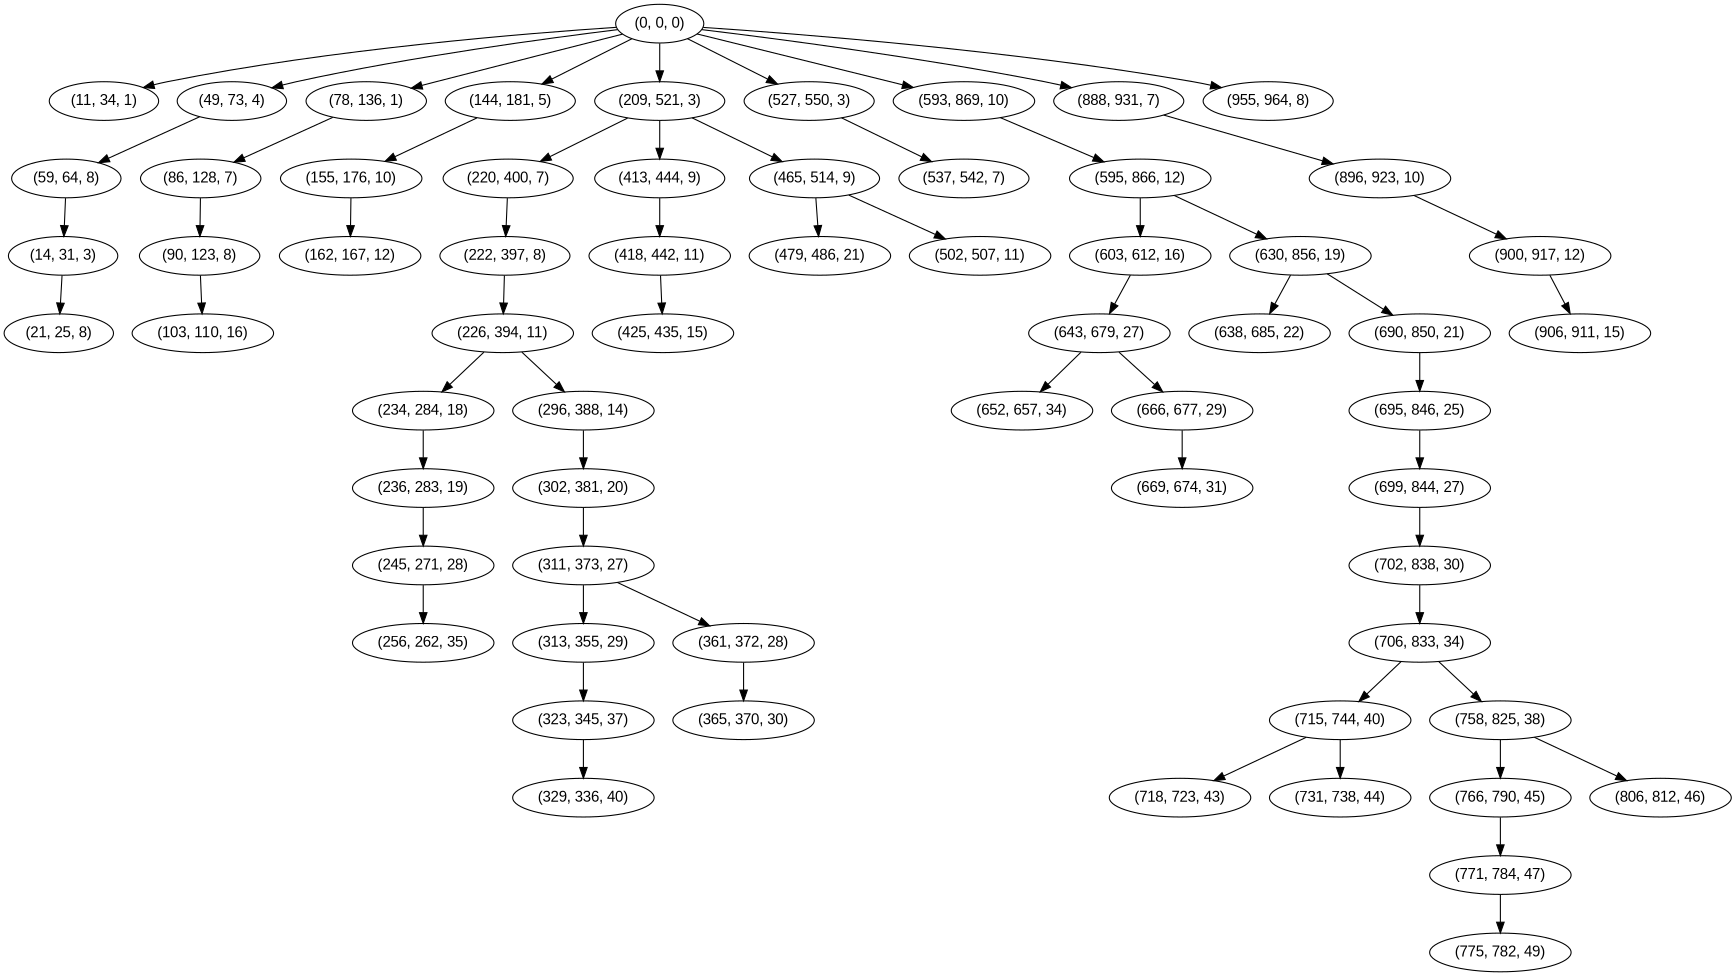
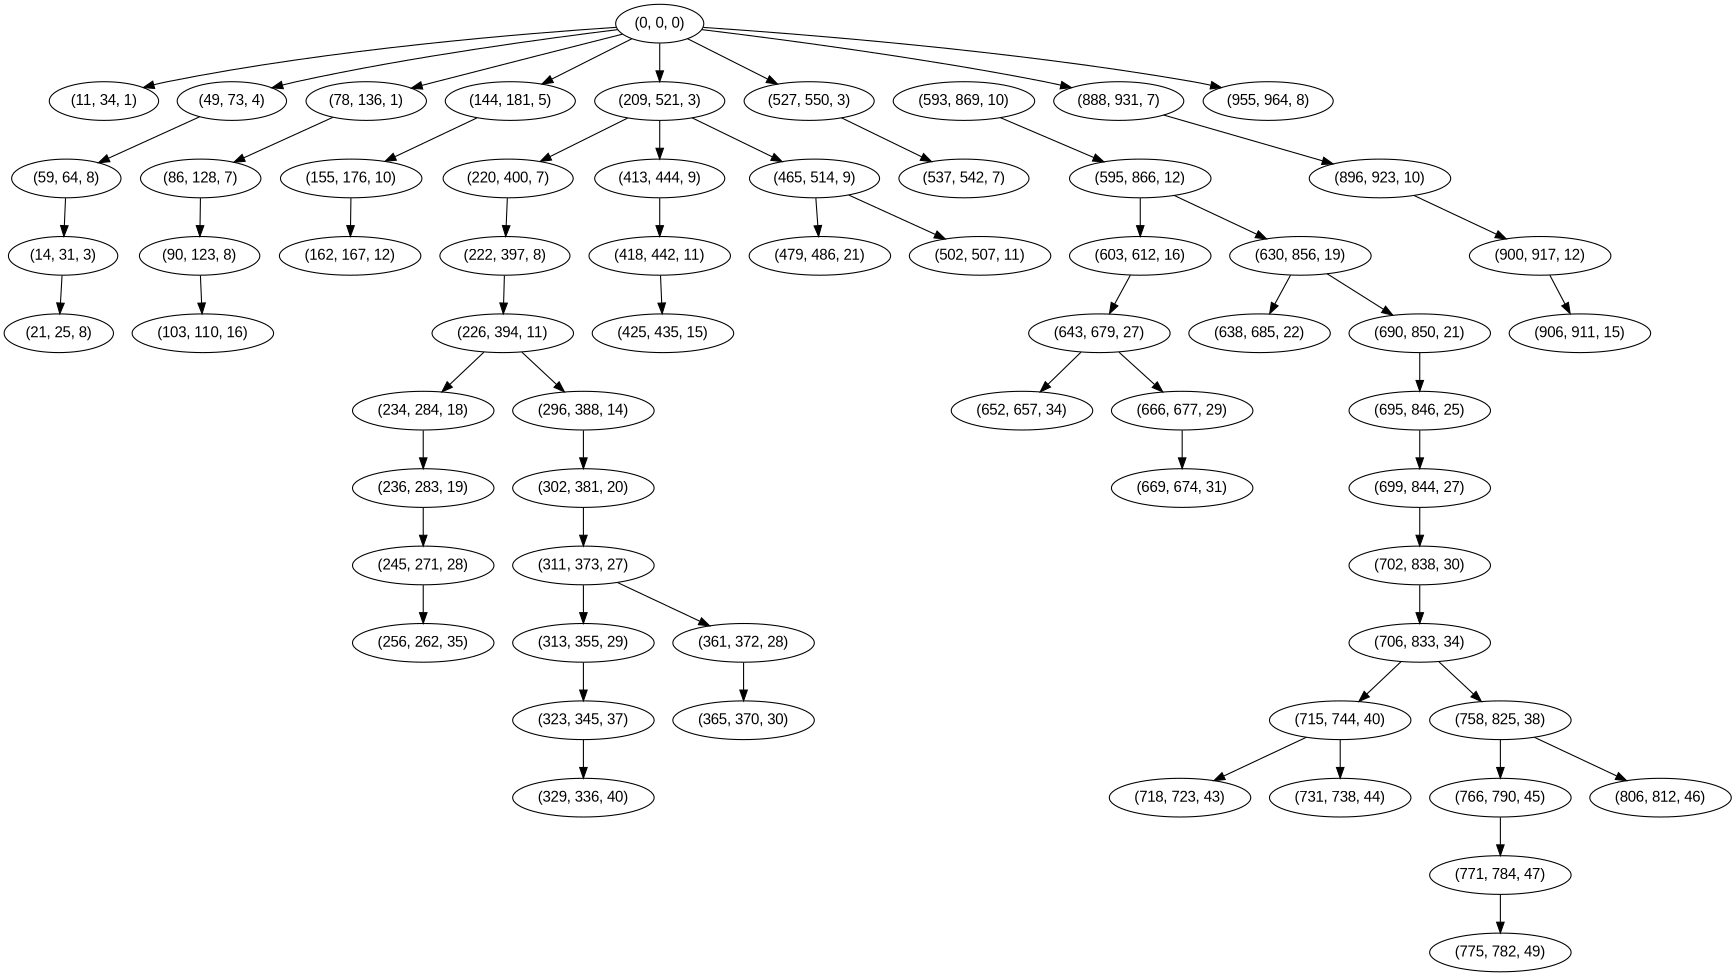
edge "(0, 0, 0)" -> "(593, 869, 10)": removed
